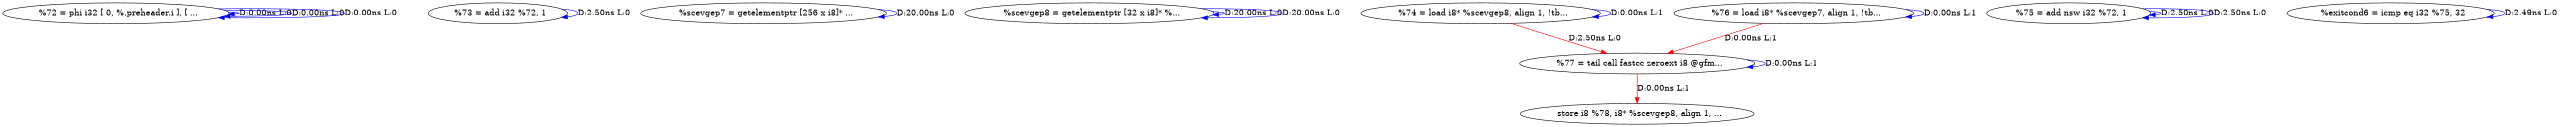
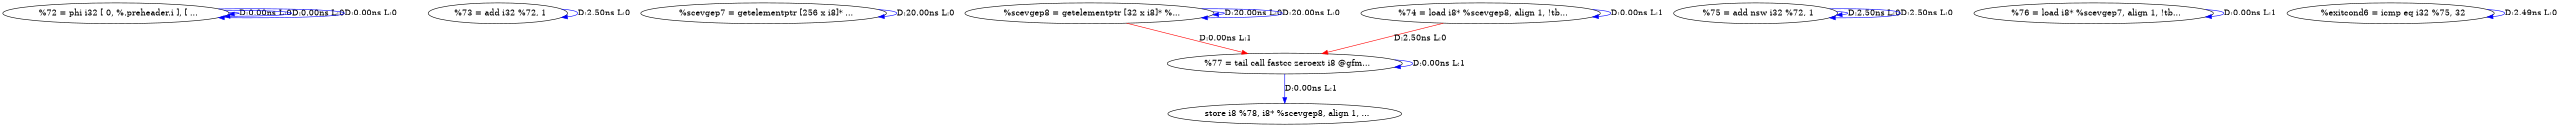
edge "%76 = load i8* %scevgep7, align 1, !tb..." -> "%77 = tail call fastcc zeroext i8 @gfm...": now "%scevgep8 = getelementptr [32 x i8]* %..." -> "%77 = tail call fastcc zeroext i8 @gfm..."
edge "%77 = tail call fastcc zeroext i8 @gfm..." -> "store i8 %78, i8* %scevgep8, align 1, ...": color red -> blue
